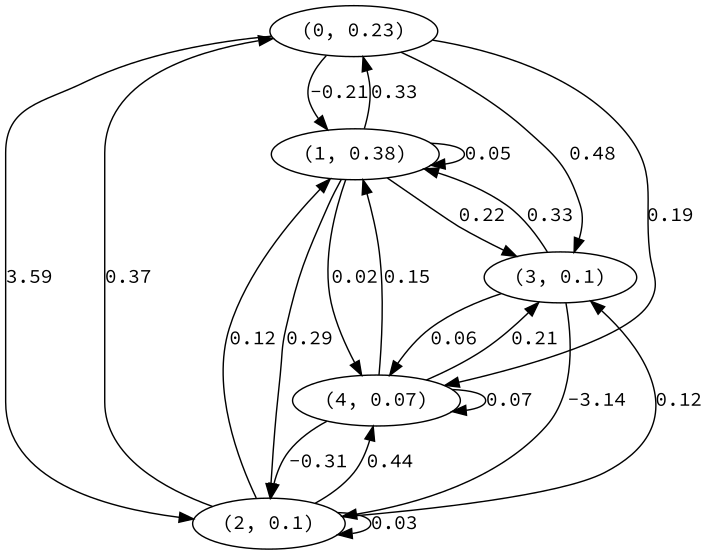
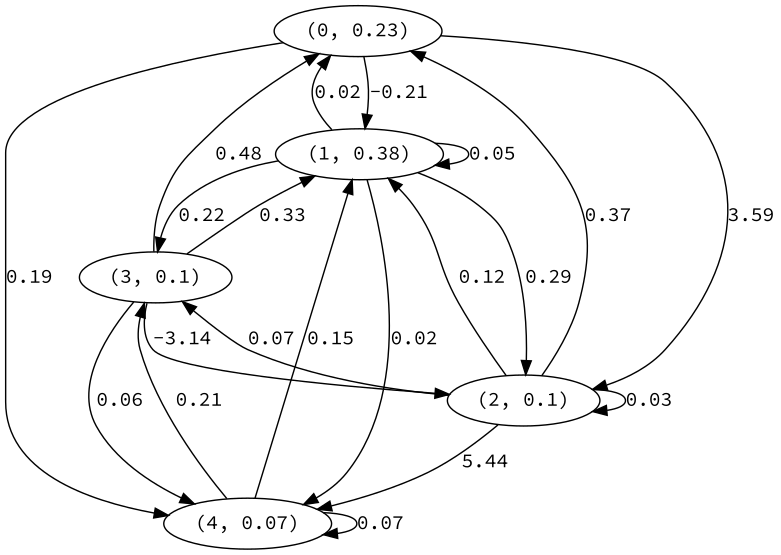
edge "(1, 0.38)" -> "(0, 0.23)": label "0.33" -> "0.02"
edge "(0, 0.23)" -> "(3, 0.1)": reversed
edge "(2, 0.1)" -> "(3, 0.1)": label "0.12" -> "0.07"
edge "(4, 0.07)" -> "(2, 0.1)": removed, label "-0.31"
edge "(2, 0.1)" -> "(4, 0.07)": label "0.44" -> "5.44"
